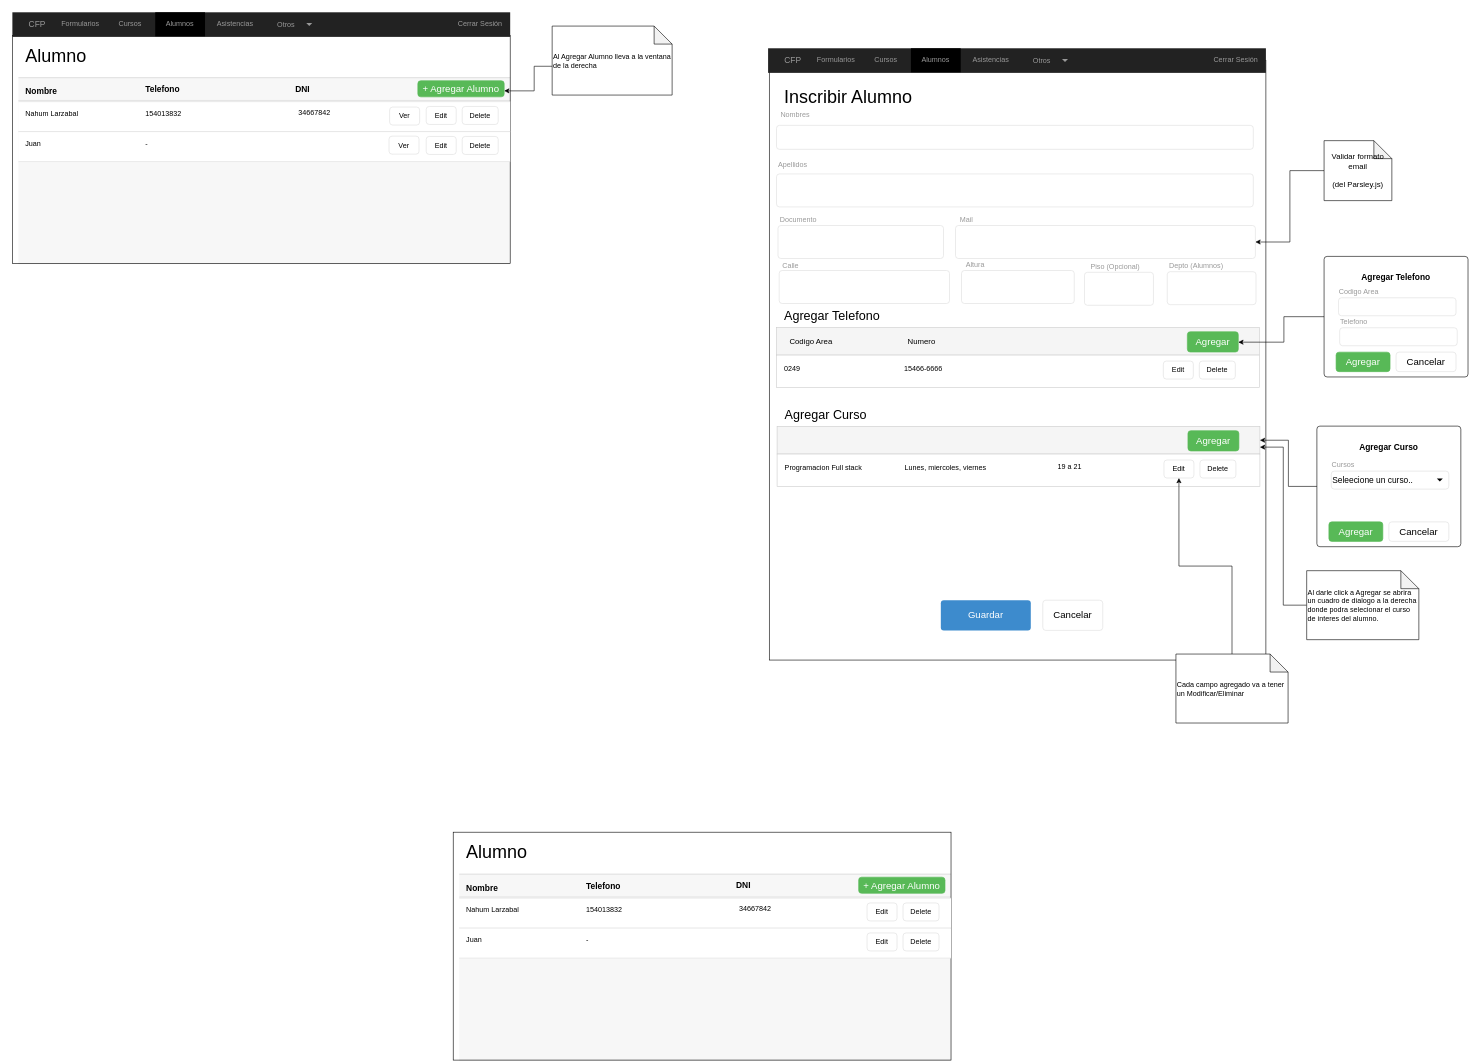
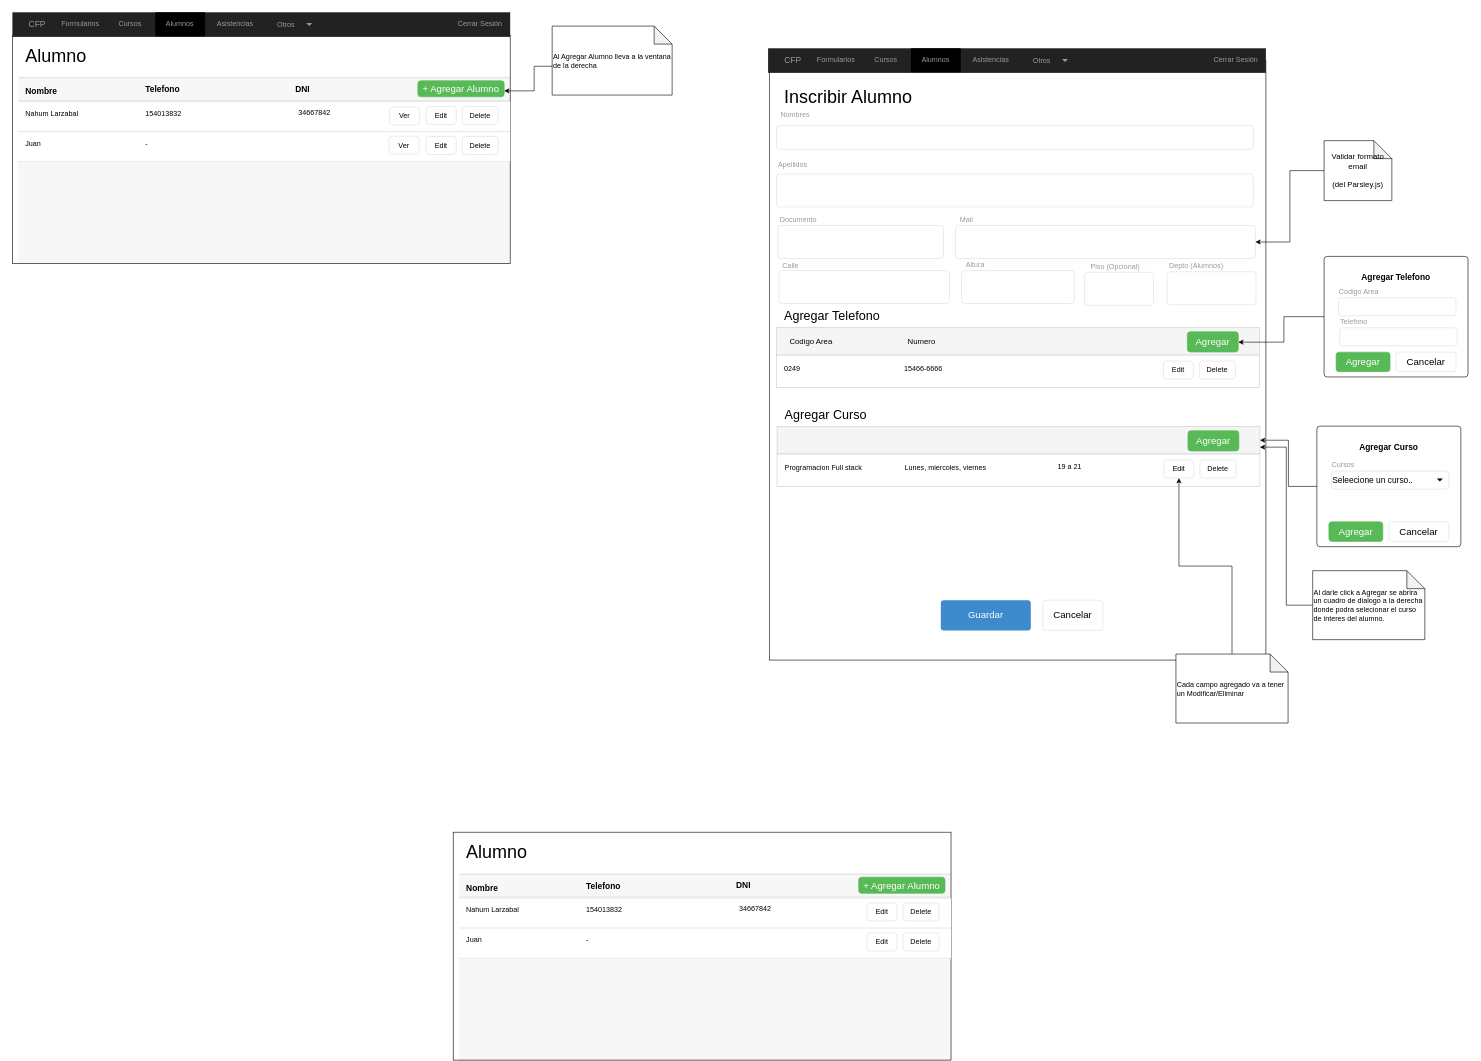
node "Al darle click a Agregar se abrira un cuadro de dialogo a la derecha donde podra selecionar el curso de interes del alumno.": moved (1363, 605) -> (1369, 605)
